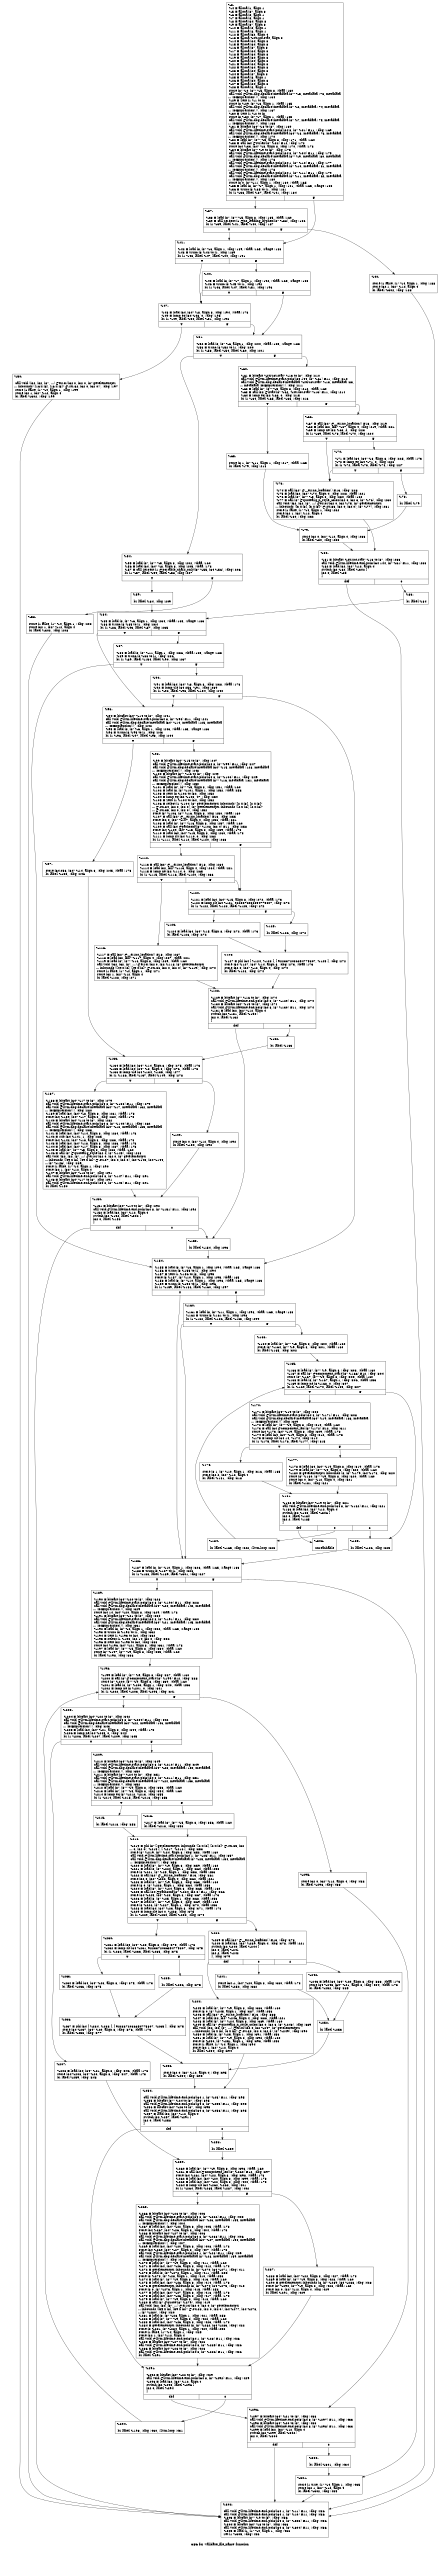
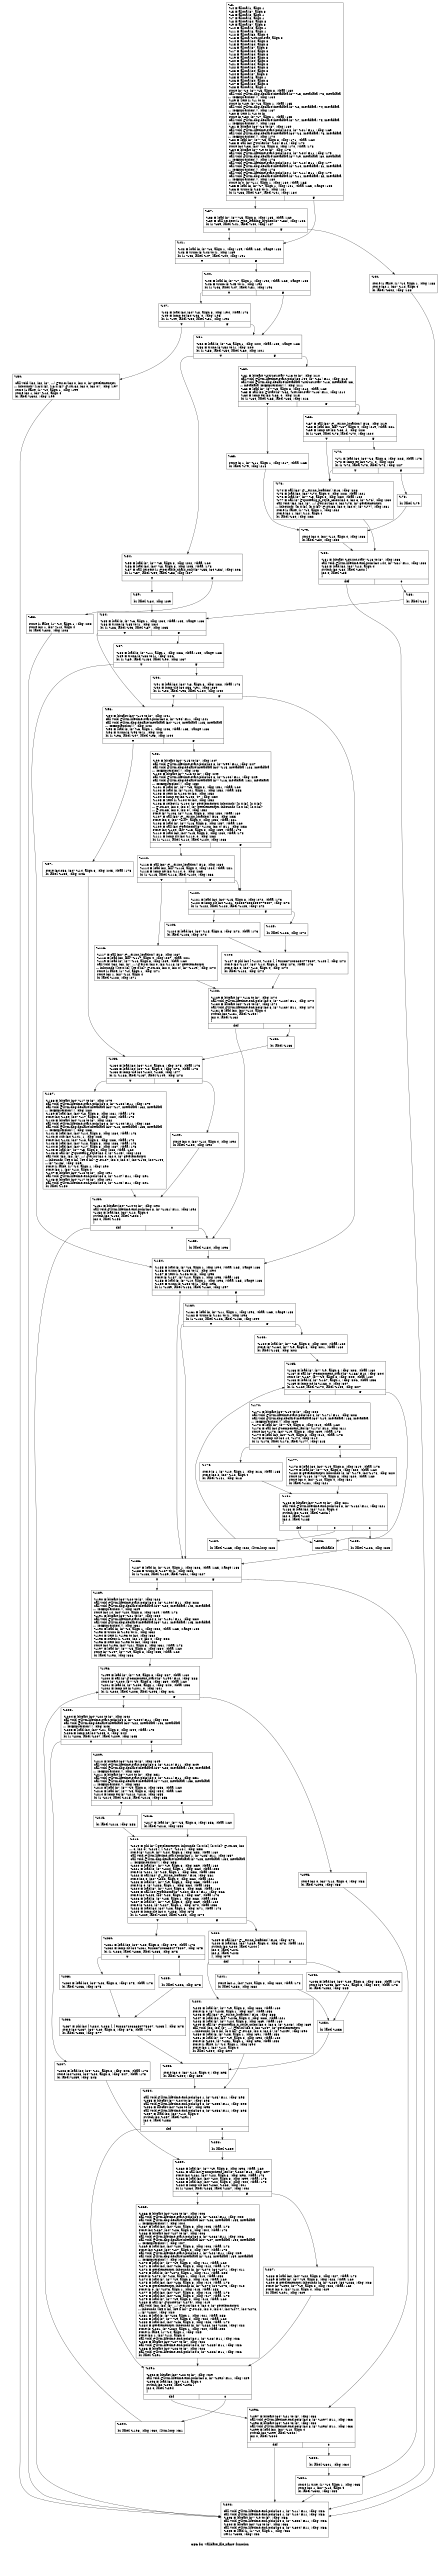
edge "%41:" -> "%47:": removed
edge "%165:" -> "%185:": now "%165:" -> "%306:"
